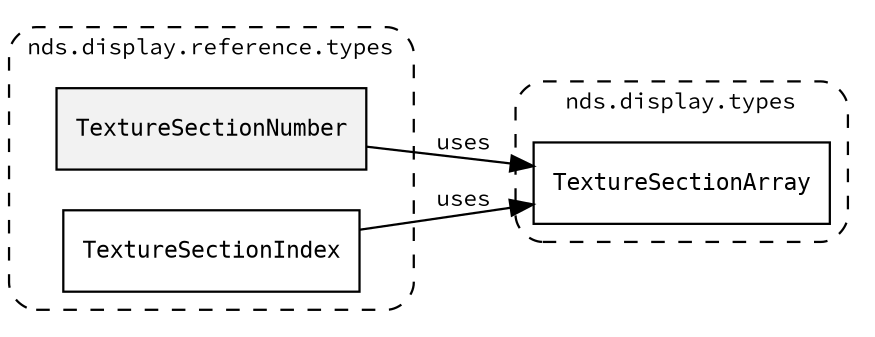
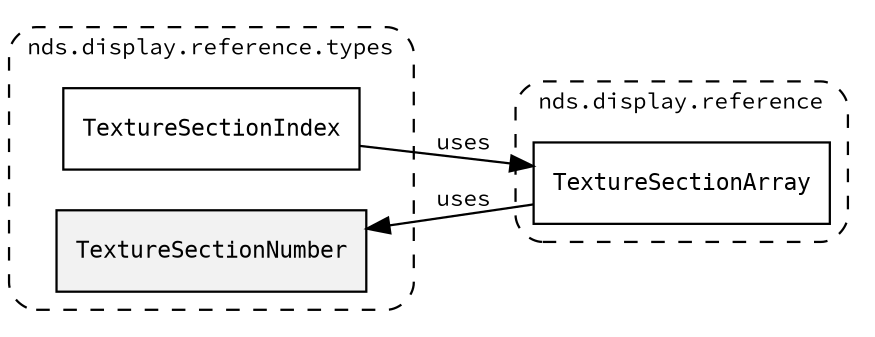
cluster "nds.display.types": label "nds.display.types" -> "nds.display.reference"
edge "TextureSectionNumber" -> "TextureSectionArray": reversed
